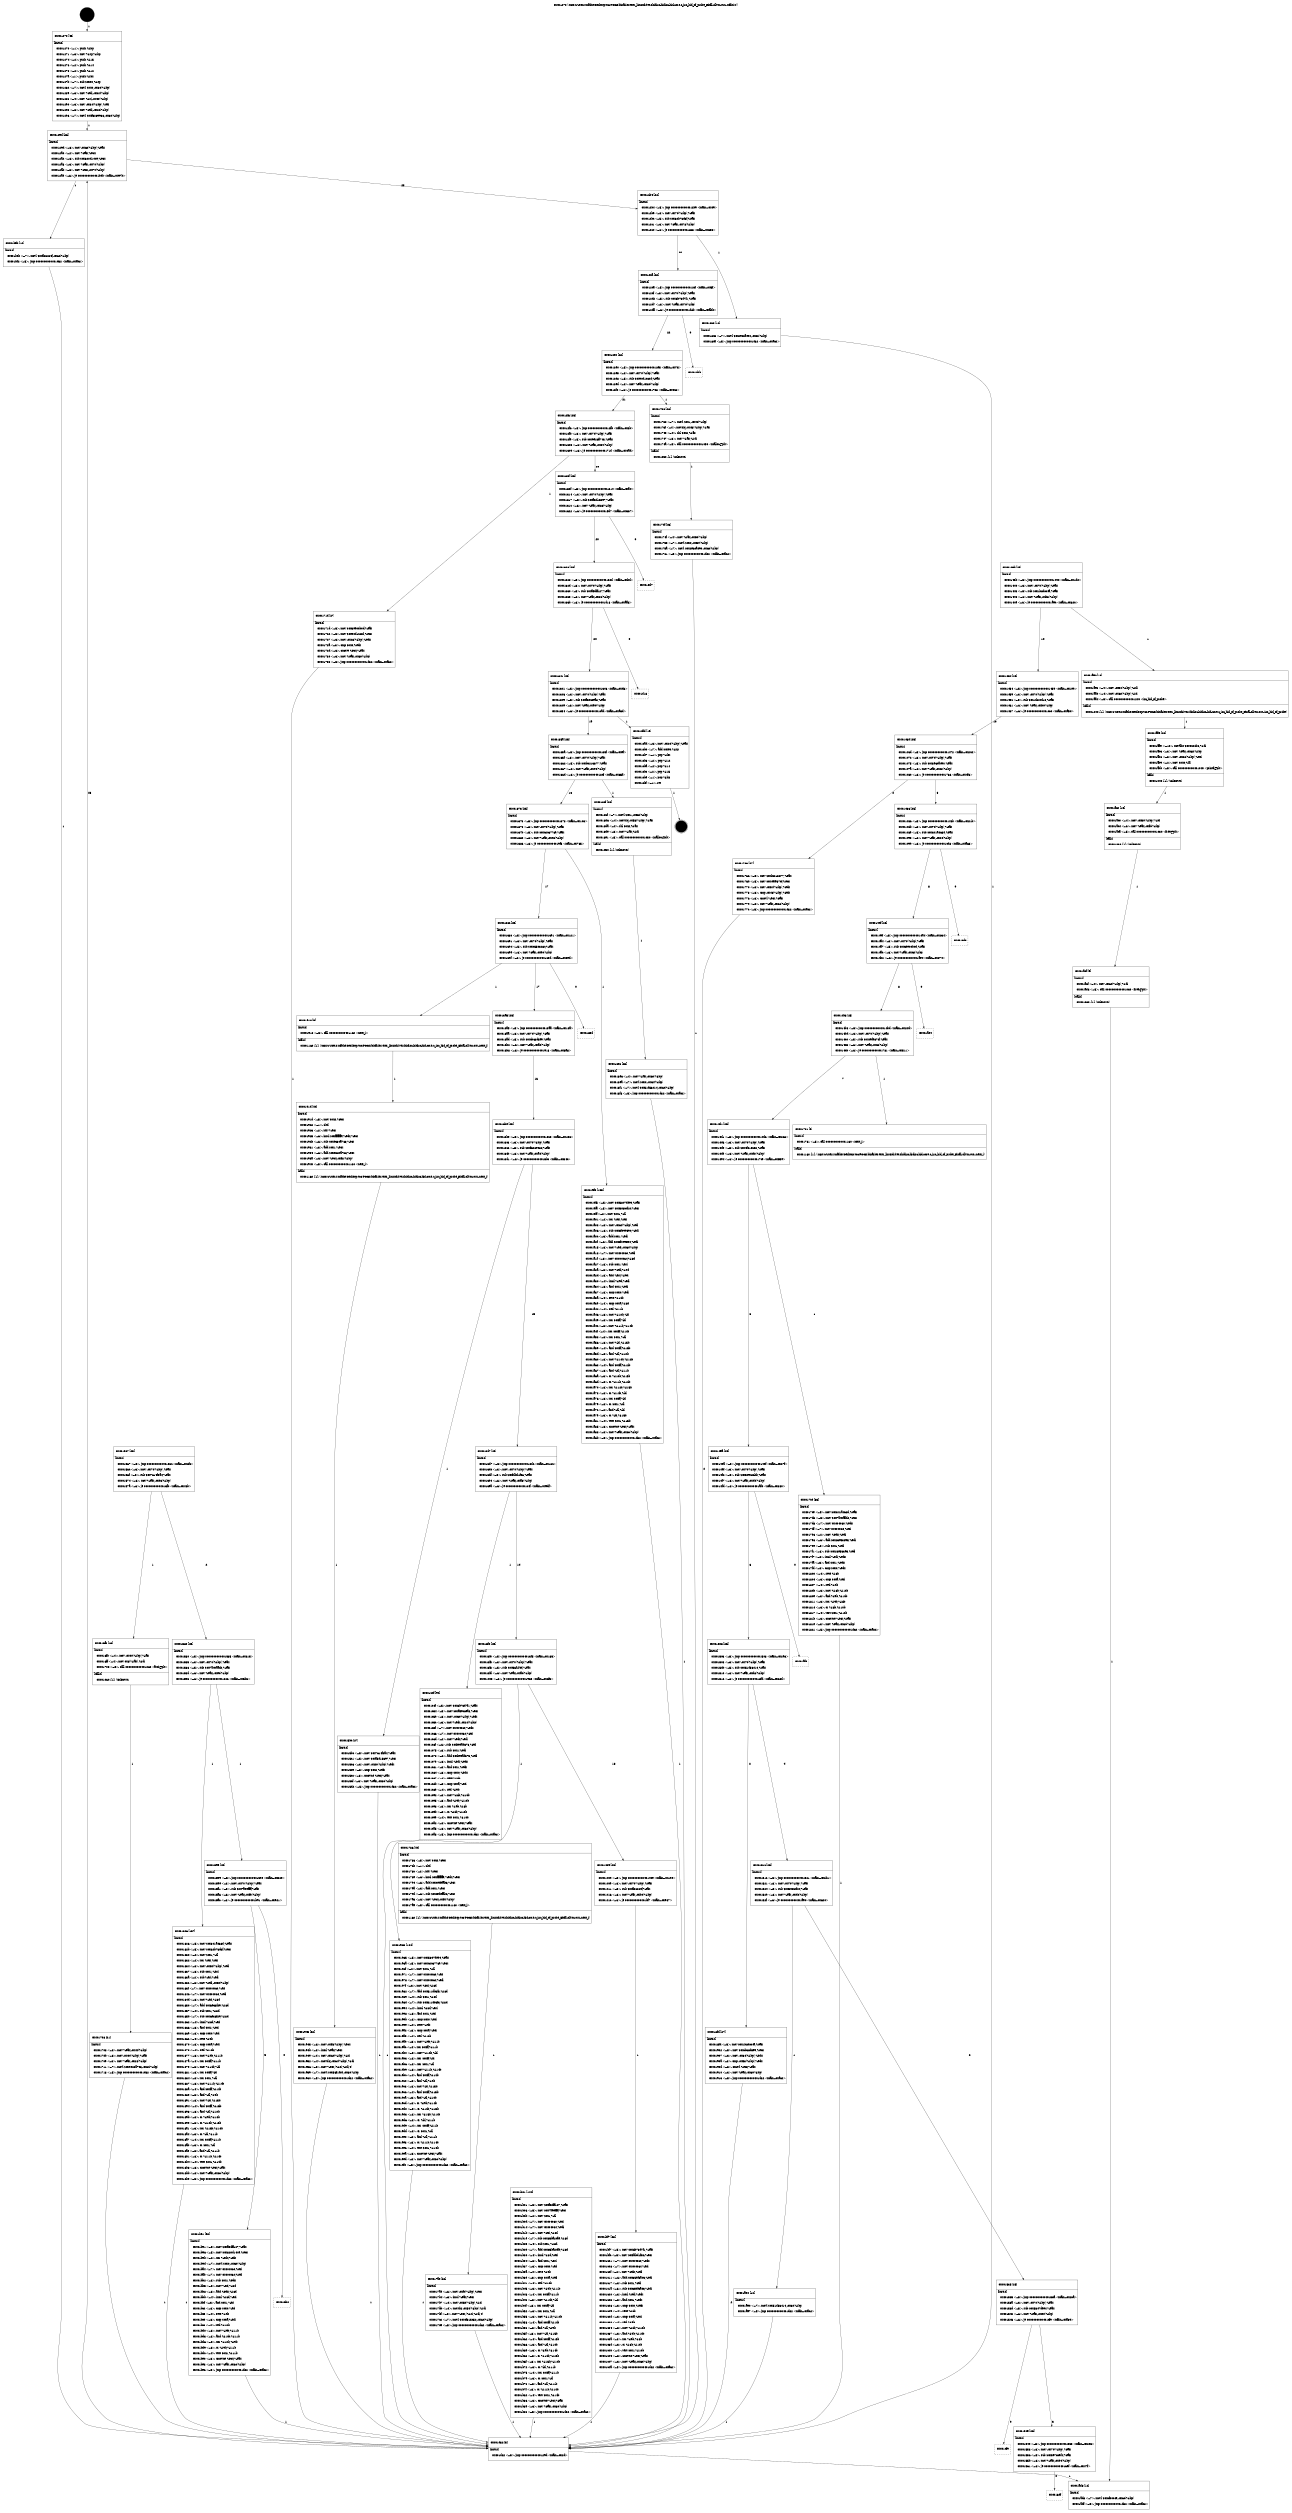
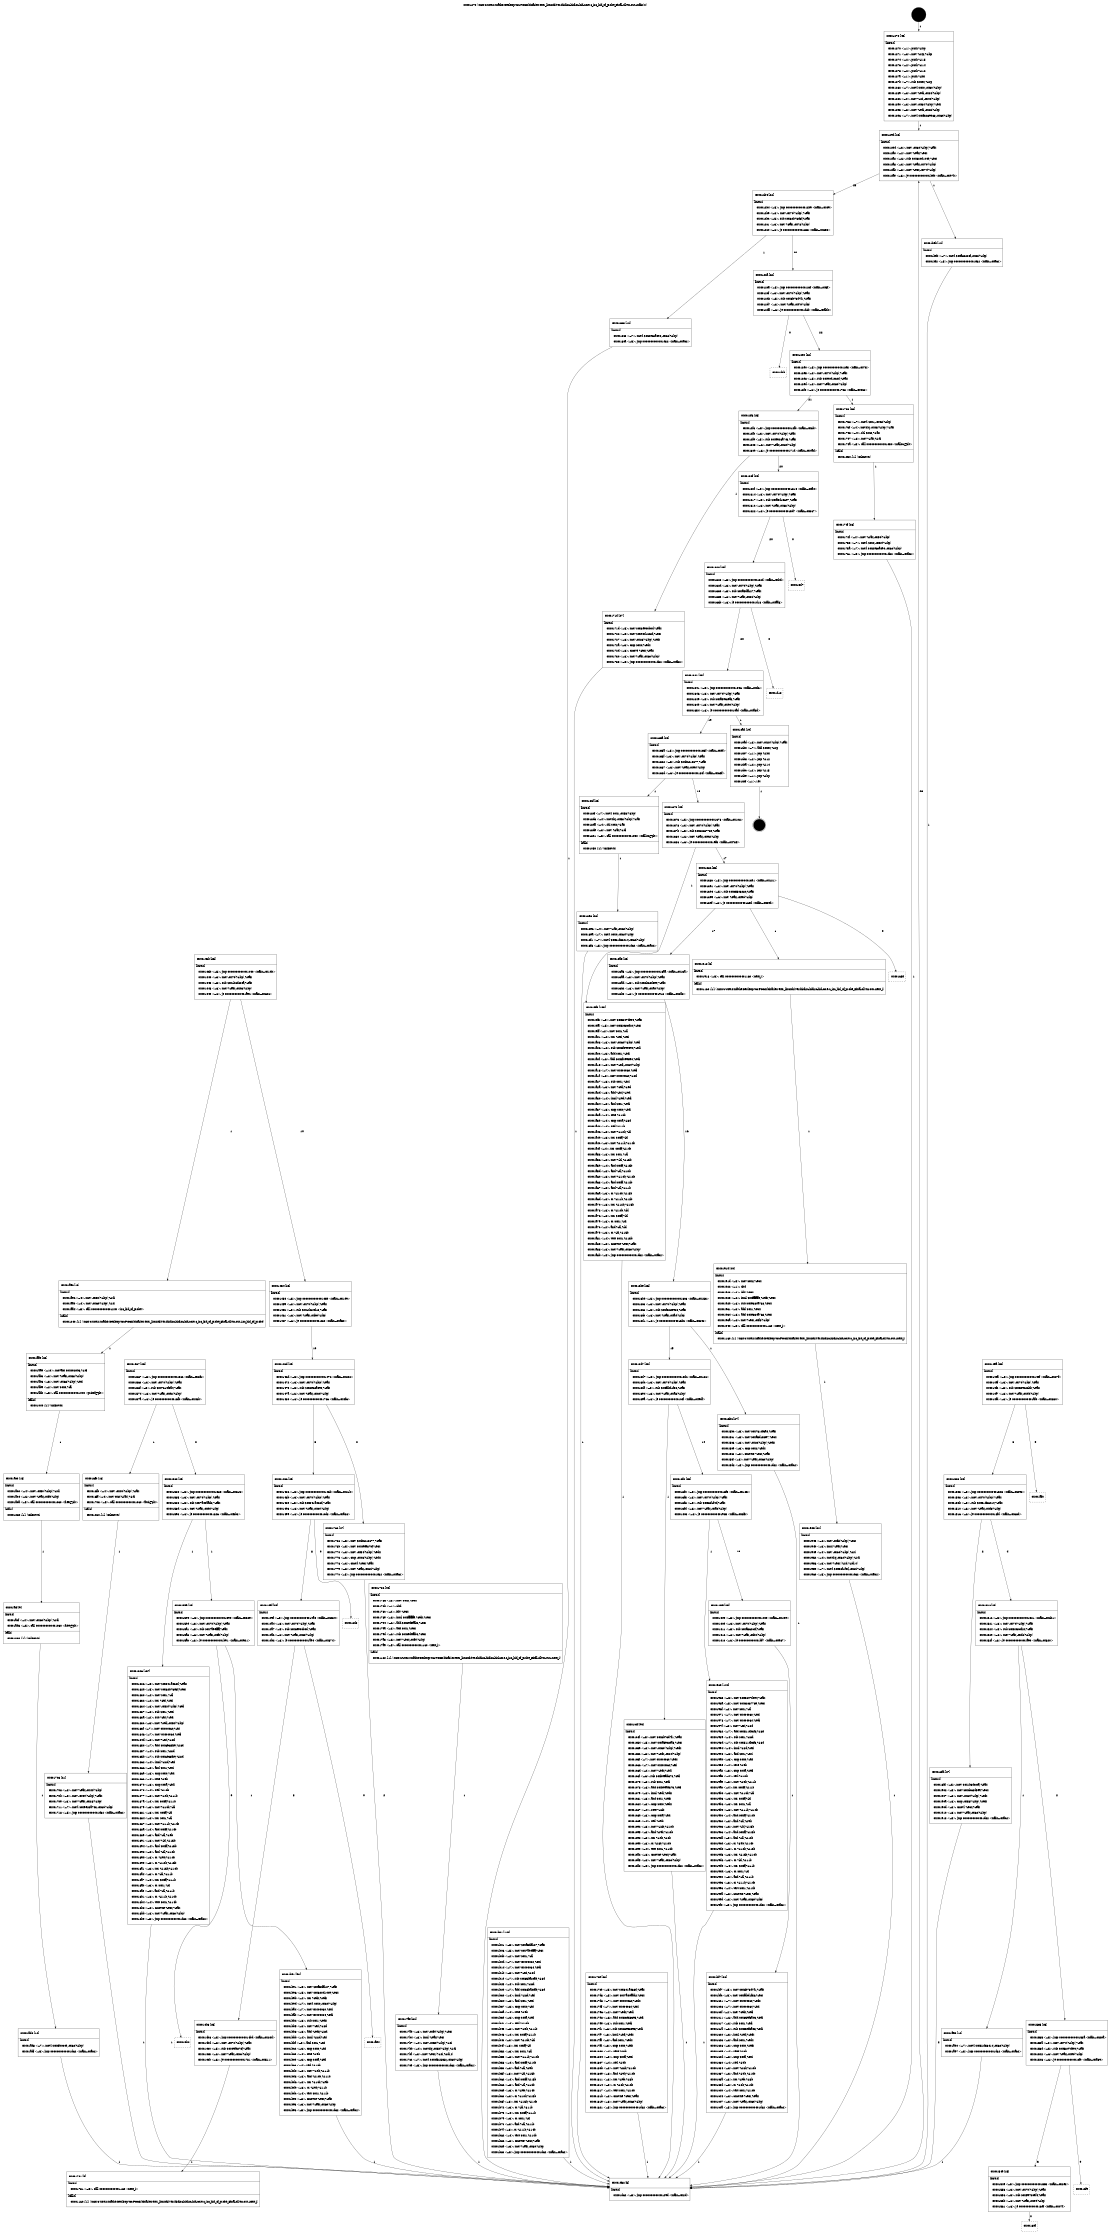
node "0x4014d1 [25]": removed
edge "0x401599 [25]" -> "0x401b91 [90]": label " 5" -> " 1"
edge "0x401d32 [5]" -> "0x401ad8 [12]": reversed
